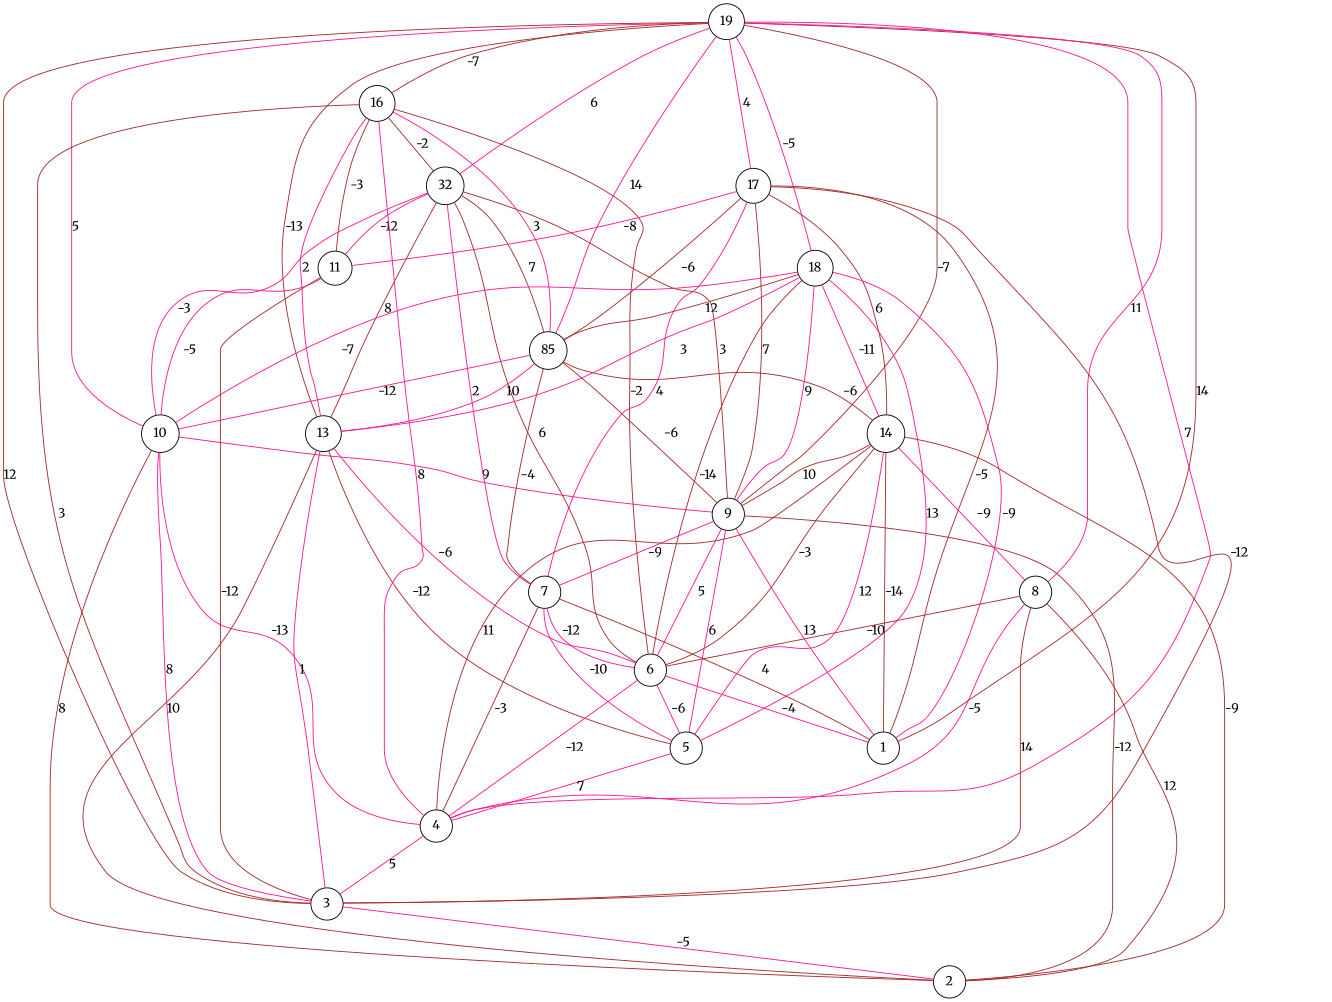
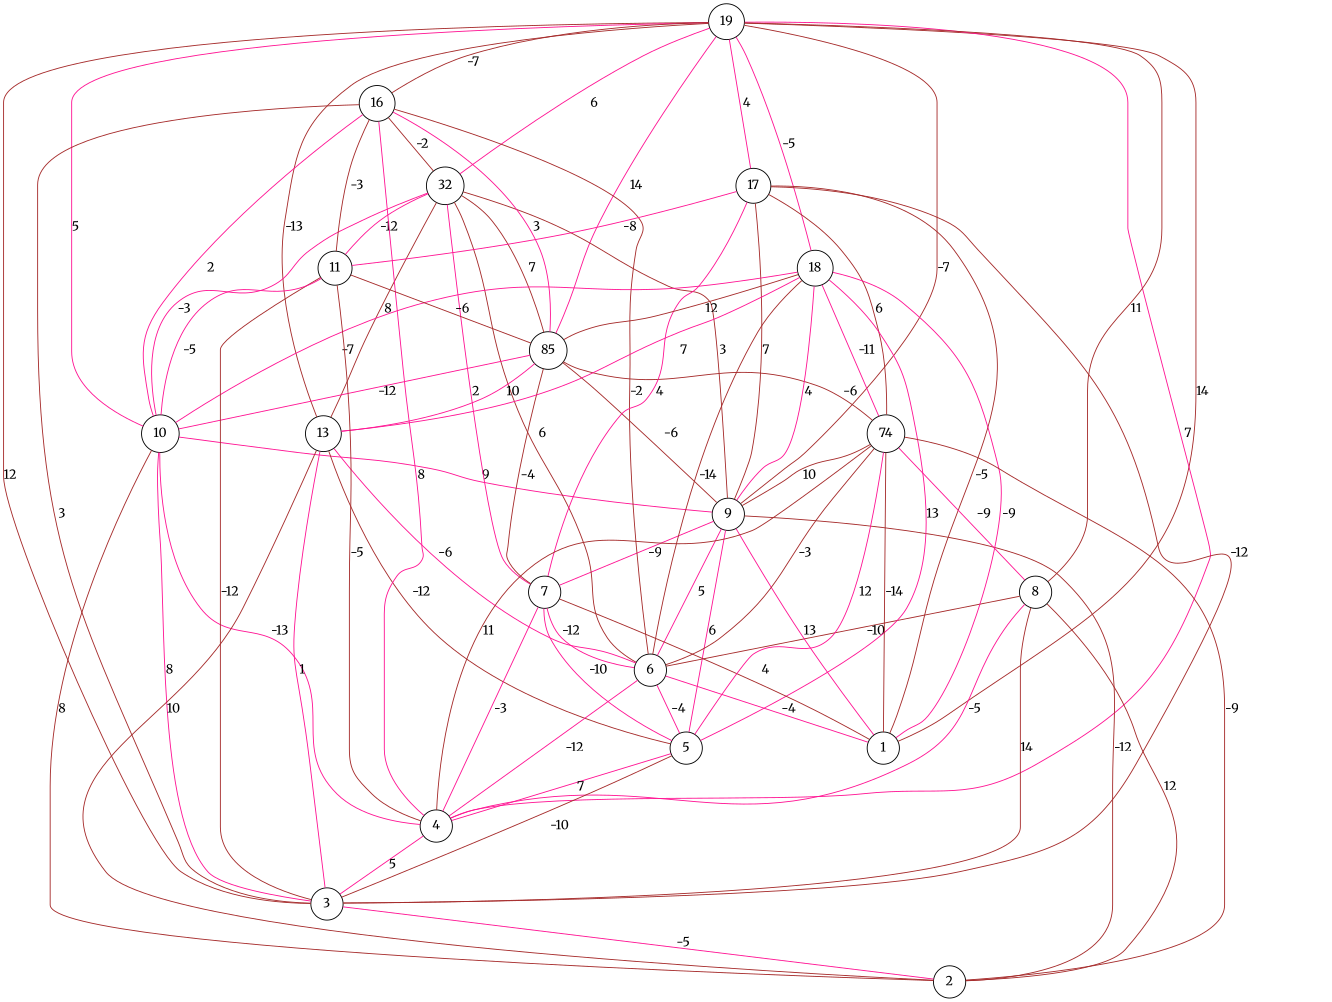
edge "19" -- "8": color deeppink -> brown
edge "16" -- "13": now "16" -- "10"
edge "17" -- "85": now "11" -- "85"
edge "18" -- "13": label "3" -> "7"
edge "18" -- "9": label "9" -> "4"
node "14": label "14" -> "74"
edge "11" -- "4": added, label "-5"
edge "7" -- "4": color brown -> deeppink
edge "6" -- "5": label "-6" -> "-4"
edge "5" -- "3": added, label "-10"
